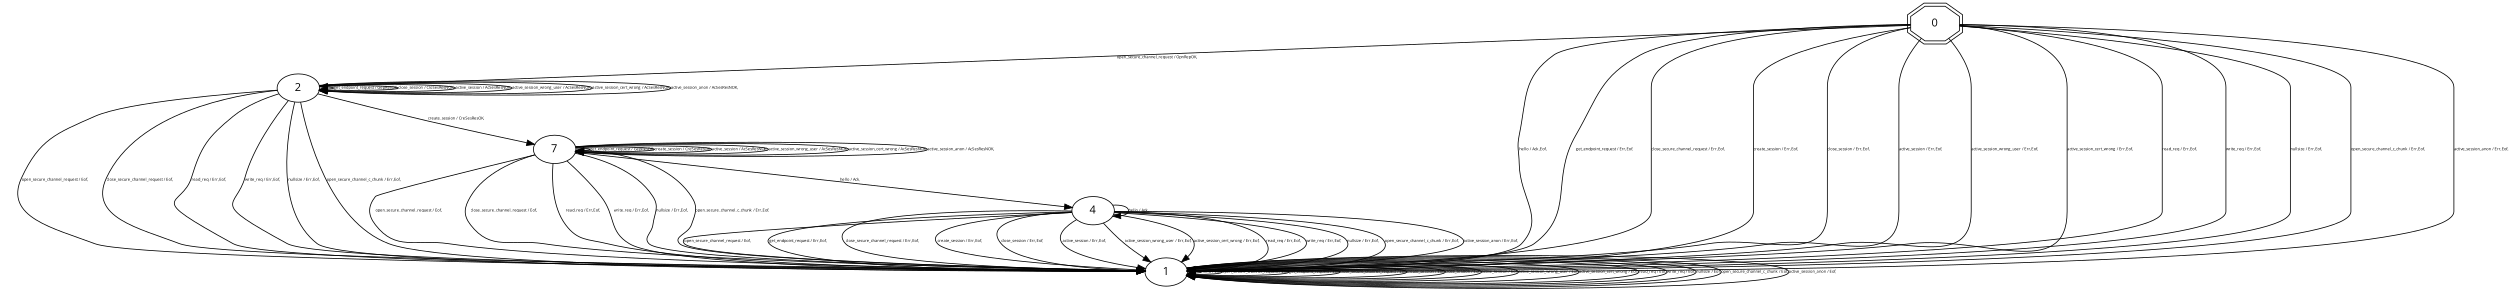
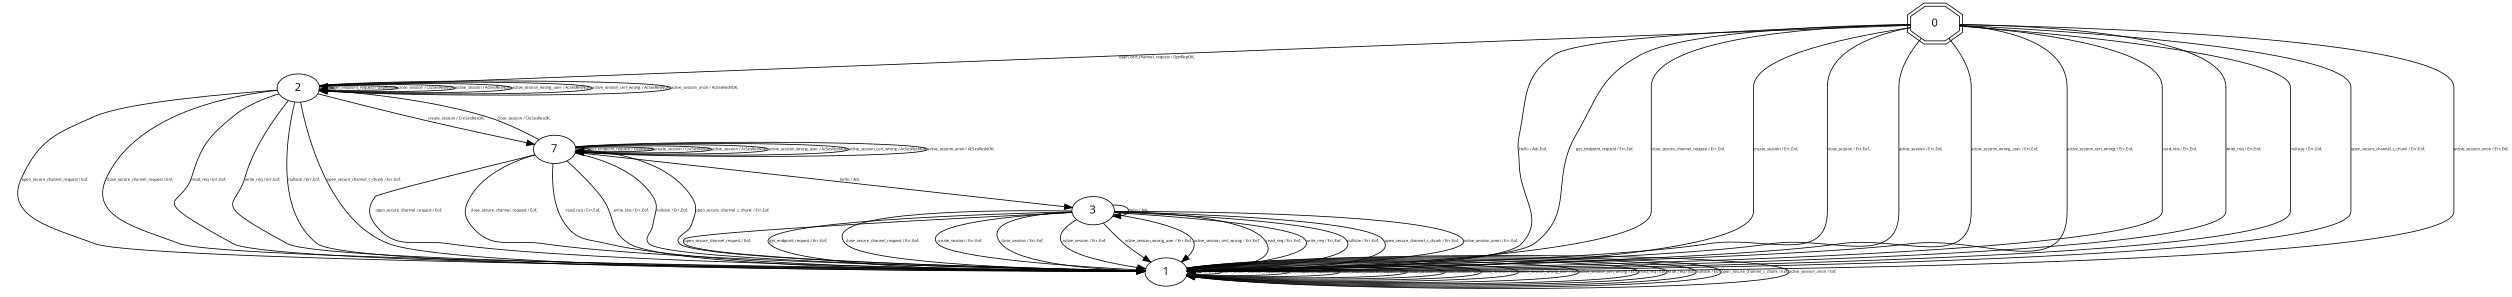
edge "0" -> "2": label "open_secure_channel_request / OpnRepOK," -> "open_cert_channel_request / OpnRepOK,"
edge "7" -> "2": added, label "close_session / CloSesResOK,"
node "4": label "4" -> "3"
